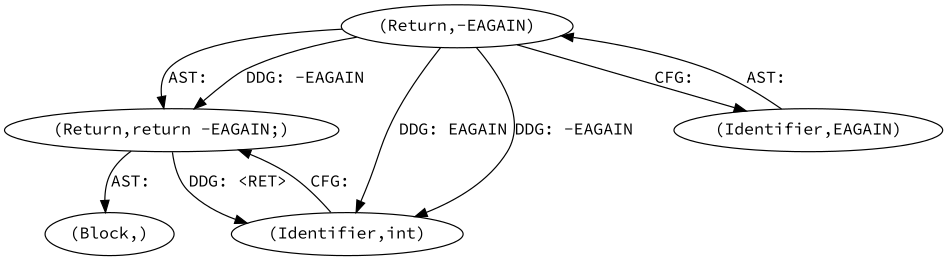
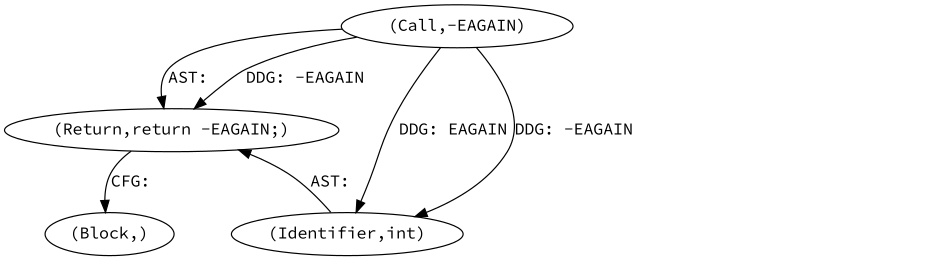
node "(Return,-EAGAIN)": label "(Return,-EAGAIN)" -> "(Call,-EAGAIN)"
node "(Identifier,EAGAIN)": removed
edge "(Return,return -EAGAIN;)" -> "(Block,)": label "AST: " -> "CFG: "
edge "(Identifier,int)" -> "(Return,return -EAGAIN;)": label "CFG: " -> "AST: "
edge "(Return,return -EAGAIN;)" -> "(Identifier,int)": removed, label "DDG: <RET>"
